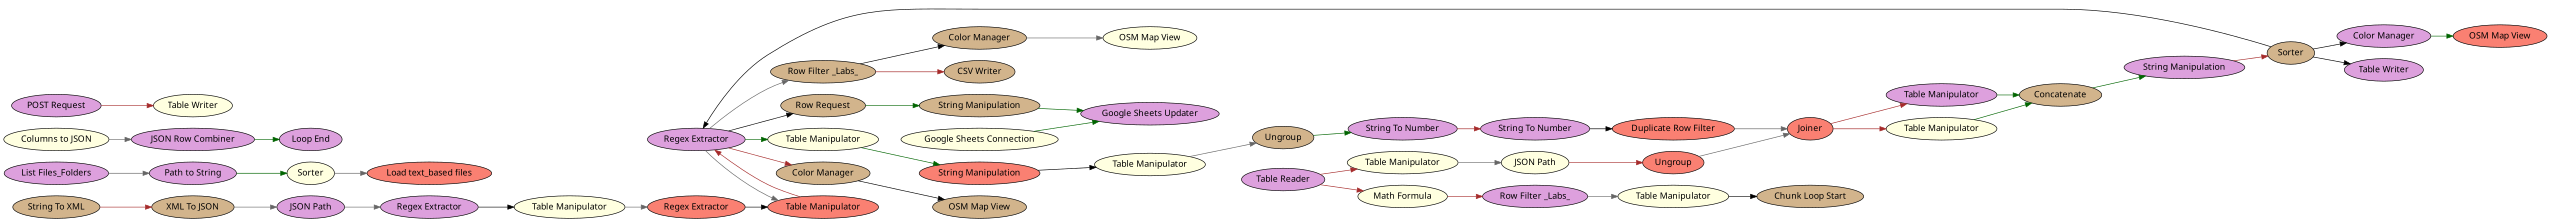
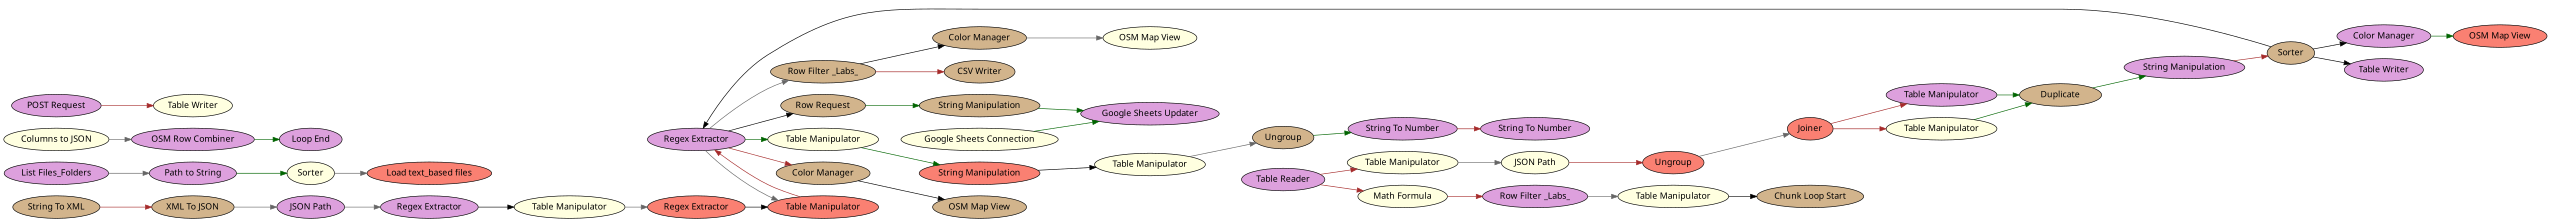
node "Concatenate": label "Concatenate" -> "Duplicate"
node "Duplicate Row Filter": removed
node "JSON Row Combiner": label "JSON Row Combiner" -> "OSM Row Combiner"
